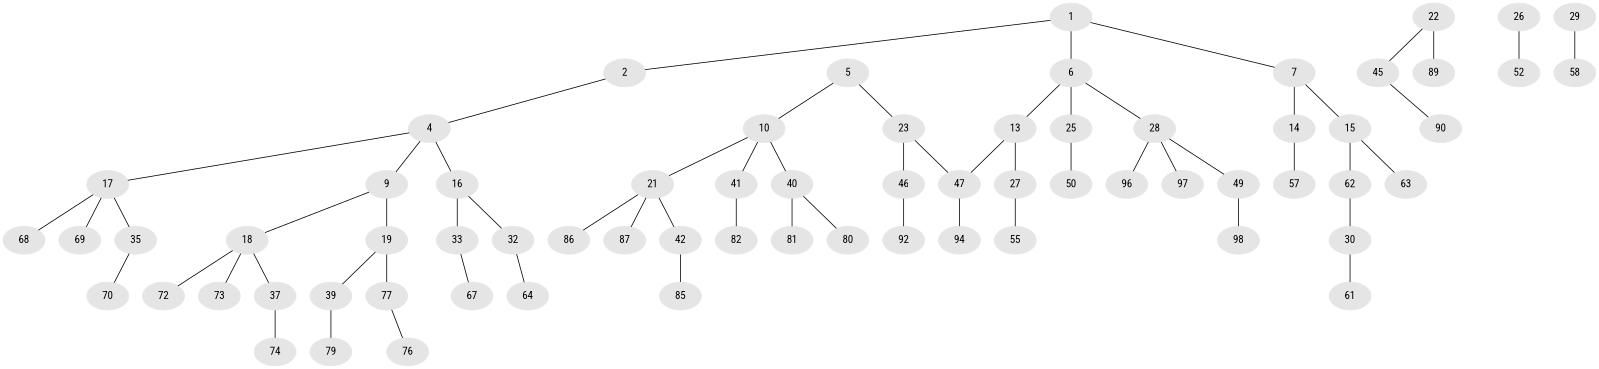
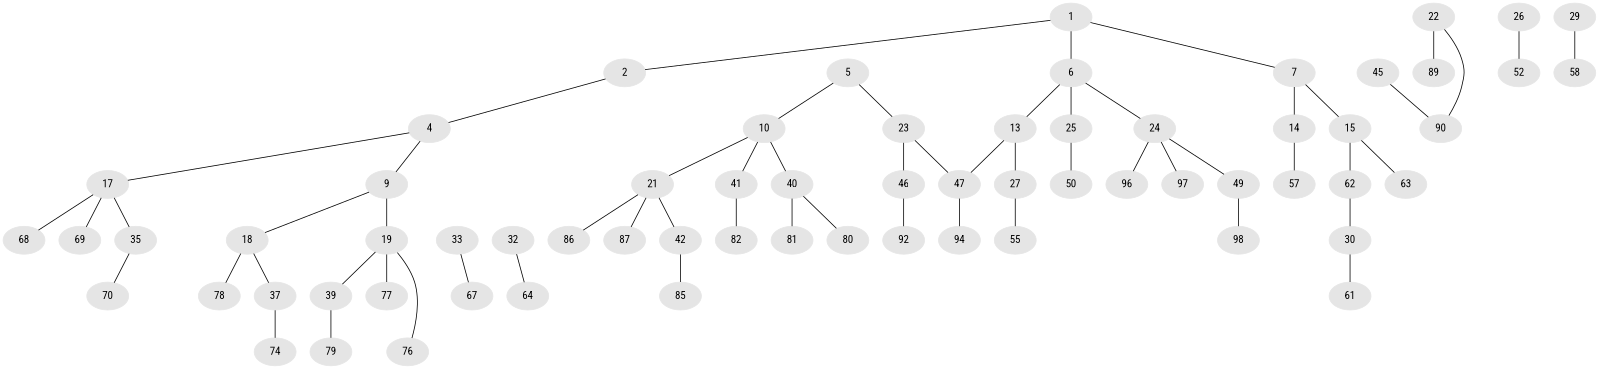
edge "22" -- "45": now "22" -- "90"
node "28": label "28" -> "24"
node "16": removed
node "72": removed
node "73": label "73" -> "78"
edge "77" -- "76": now "19" -- "76"
